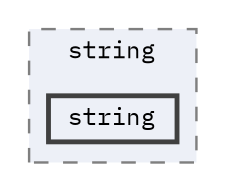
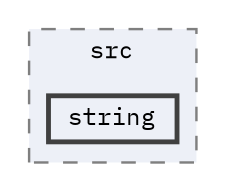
cluster "string": label "string" -> "src"
